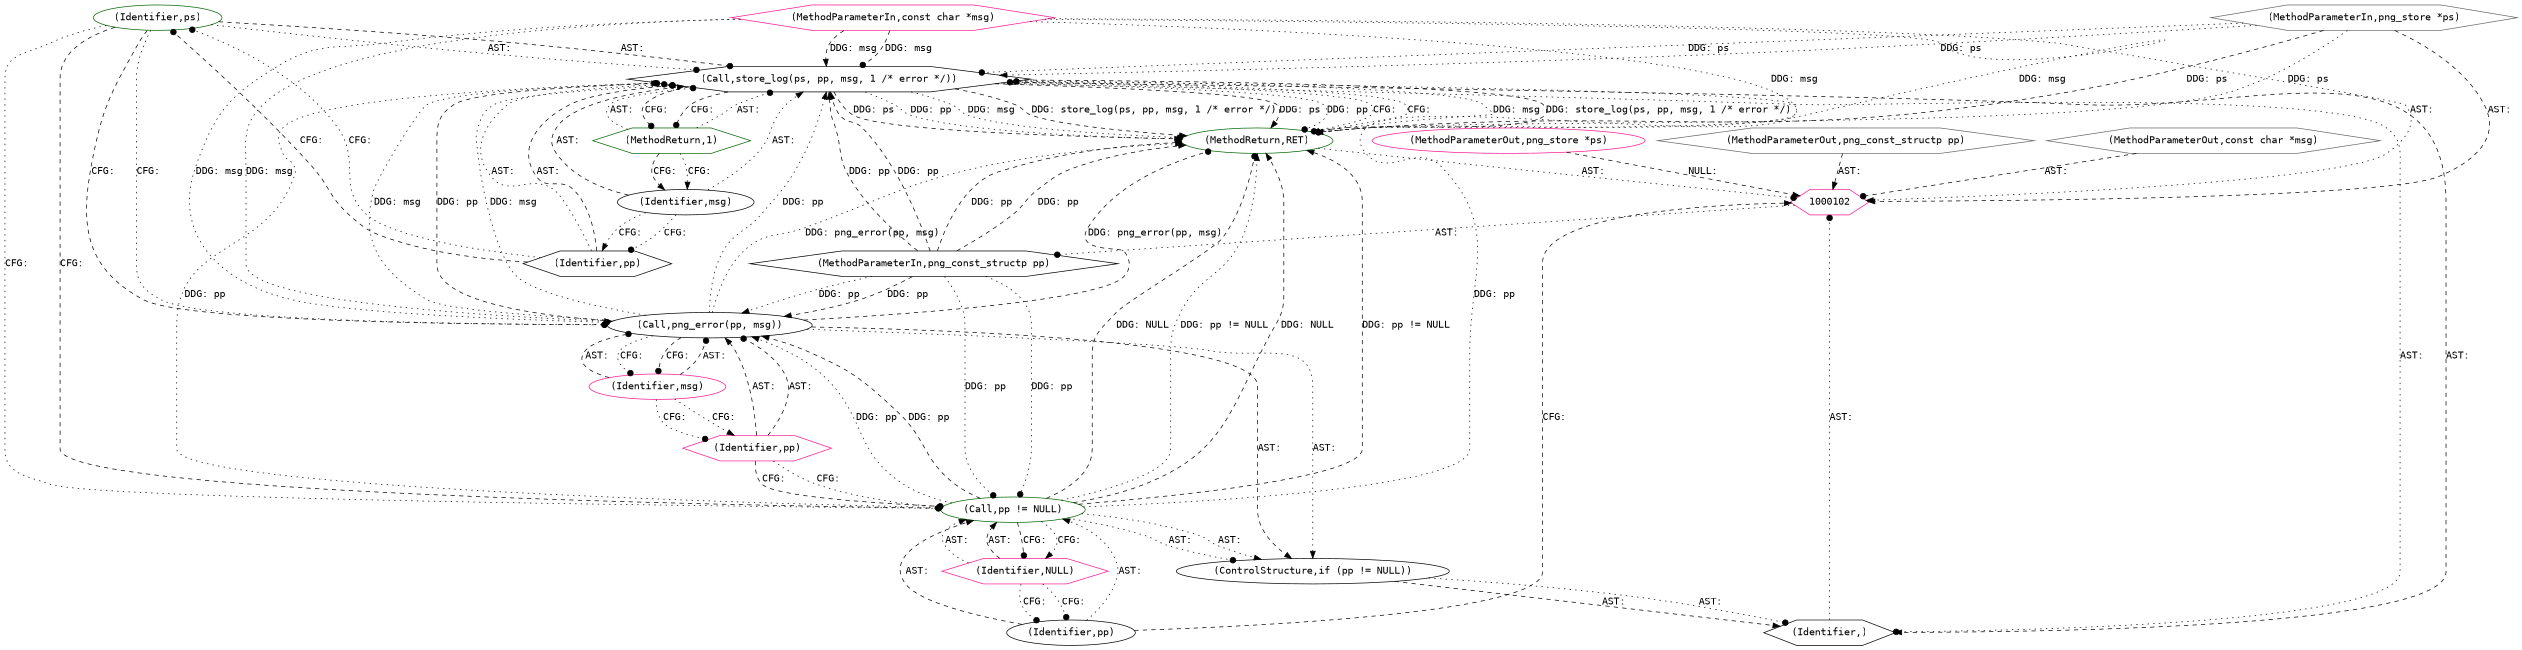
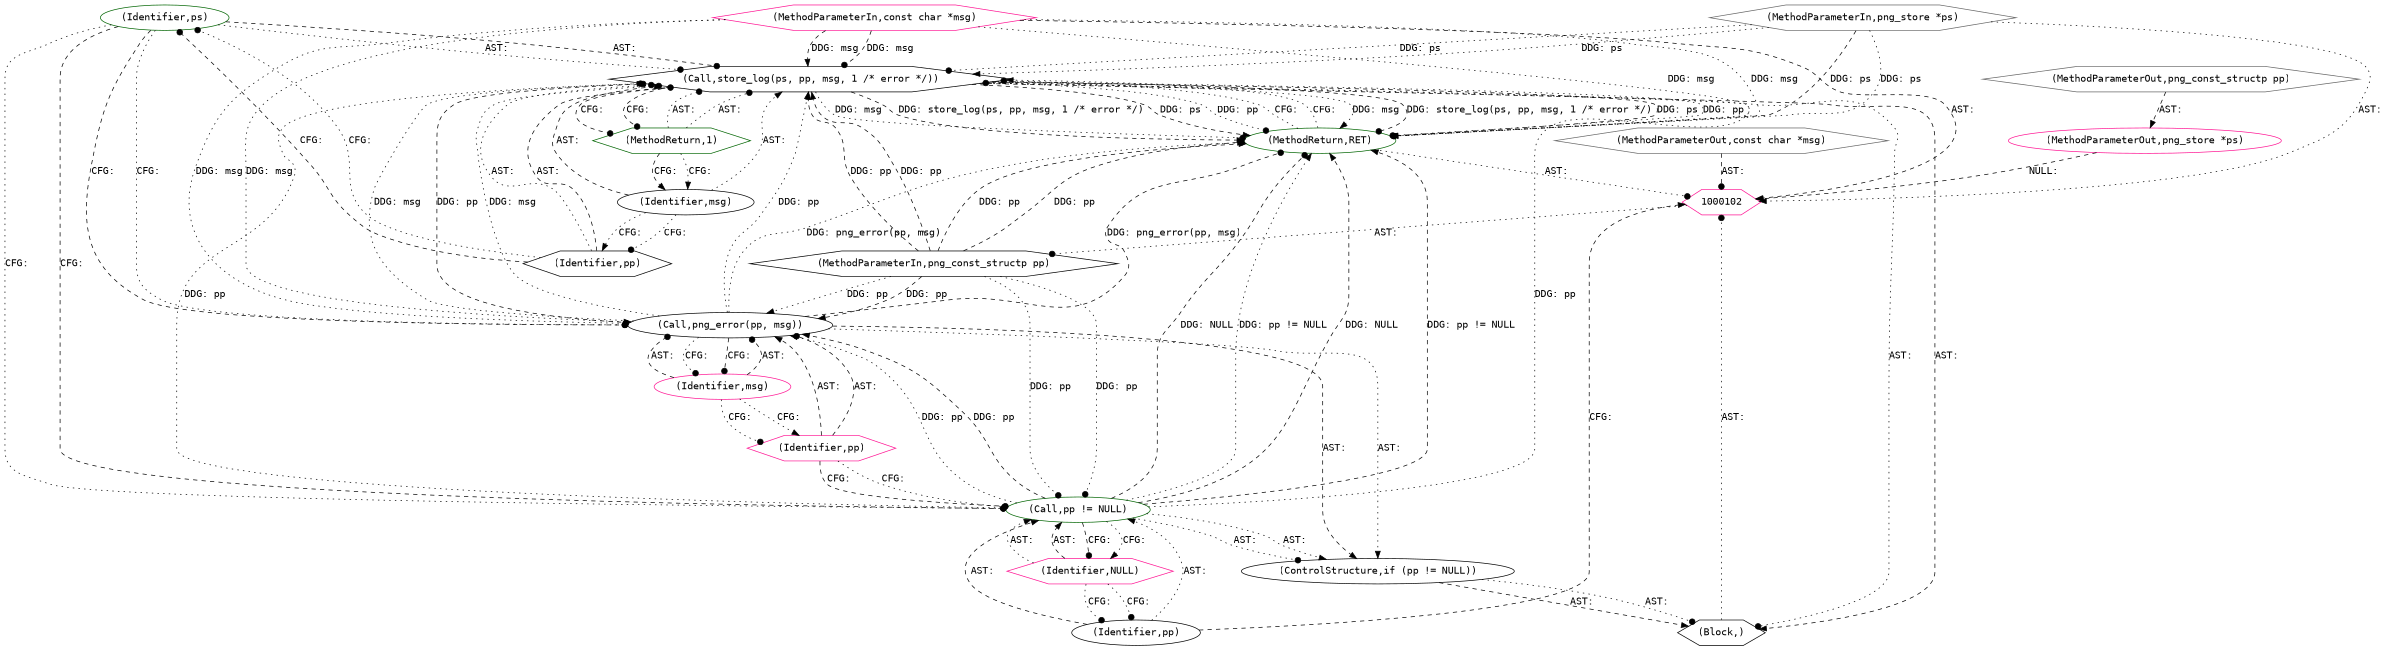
edge "(MethodParameterIn,const char *msg)" -> "1000102": style dotted -> dashed
edge "(MethodParameterOut,png_const_structp pp)" -> "1000102": now "(MethodParameterOut,png_const_structp pp)" -> "(MethodParameterOut,png_store *ps)"
edge "(MethodParameterIn,png_store *ps)" -> "1000102": style dashed -> dotted
node "(Identifier,)": label "(Identifier,)" -> "(Block,)"
